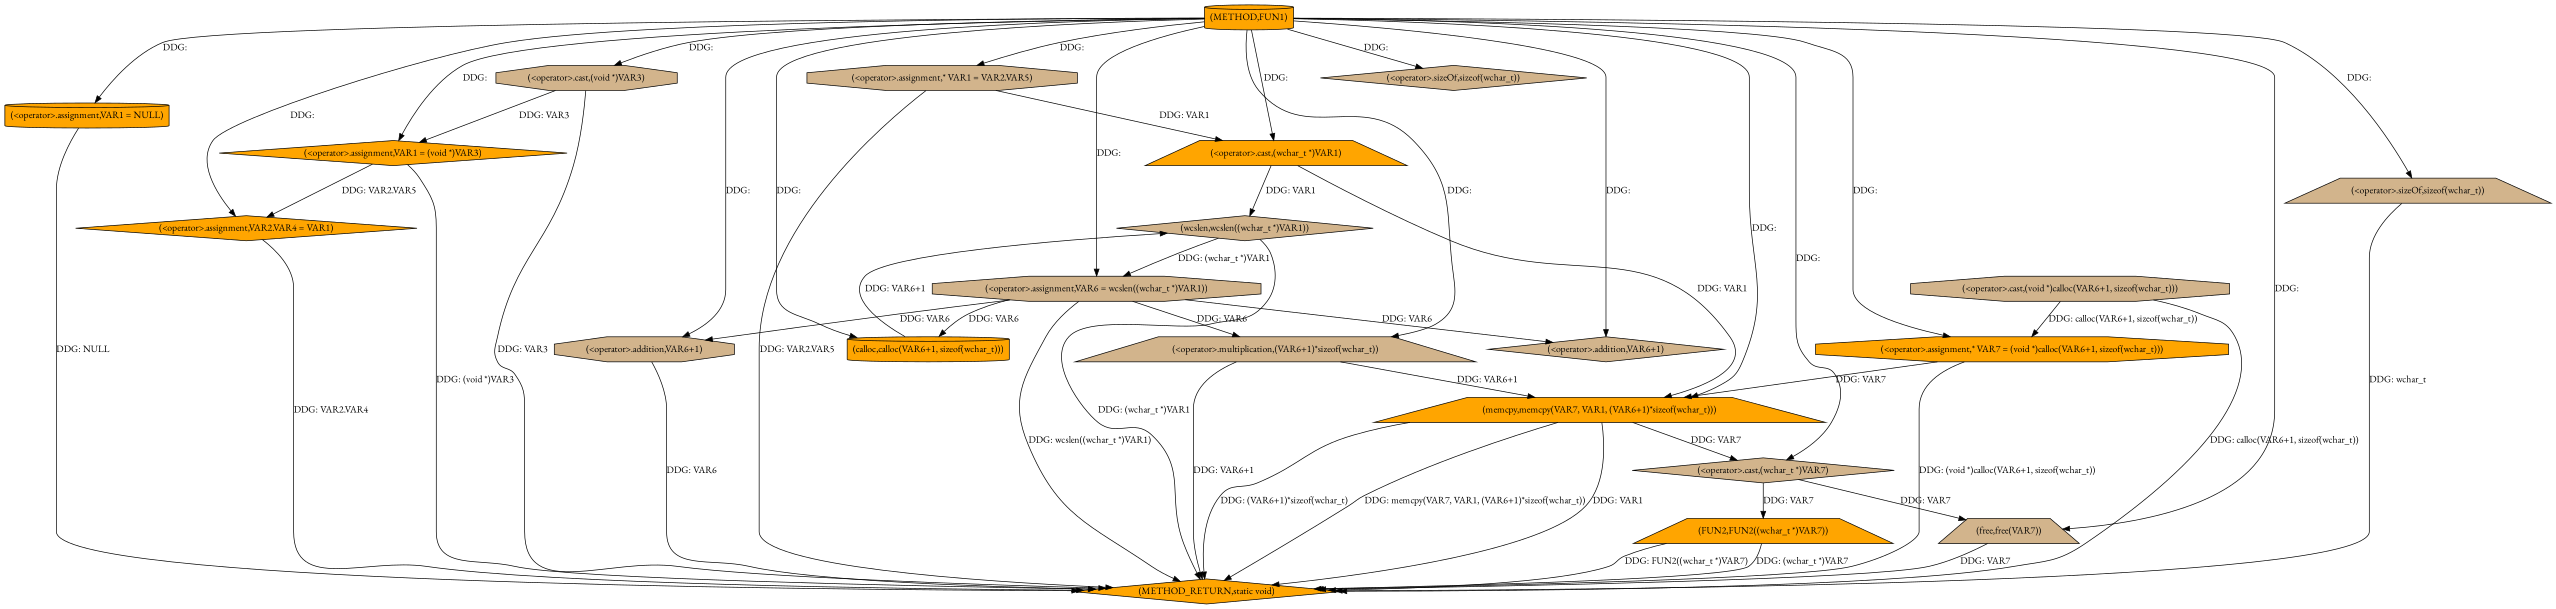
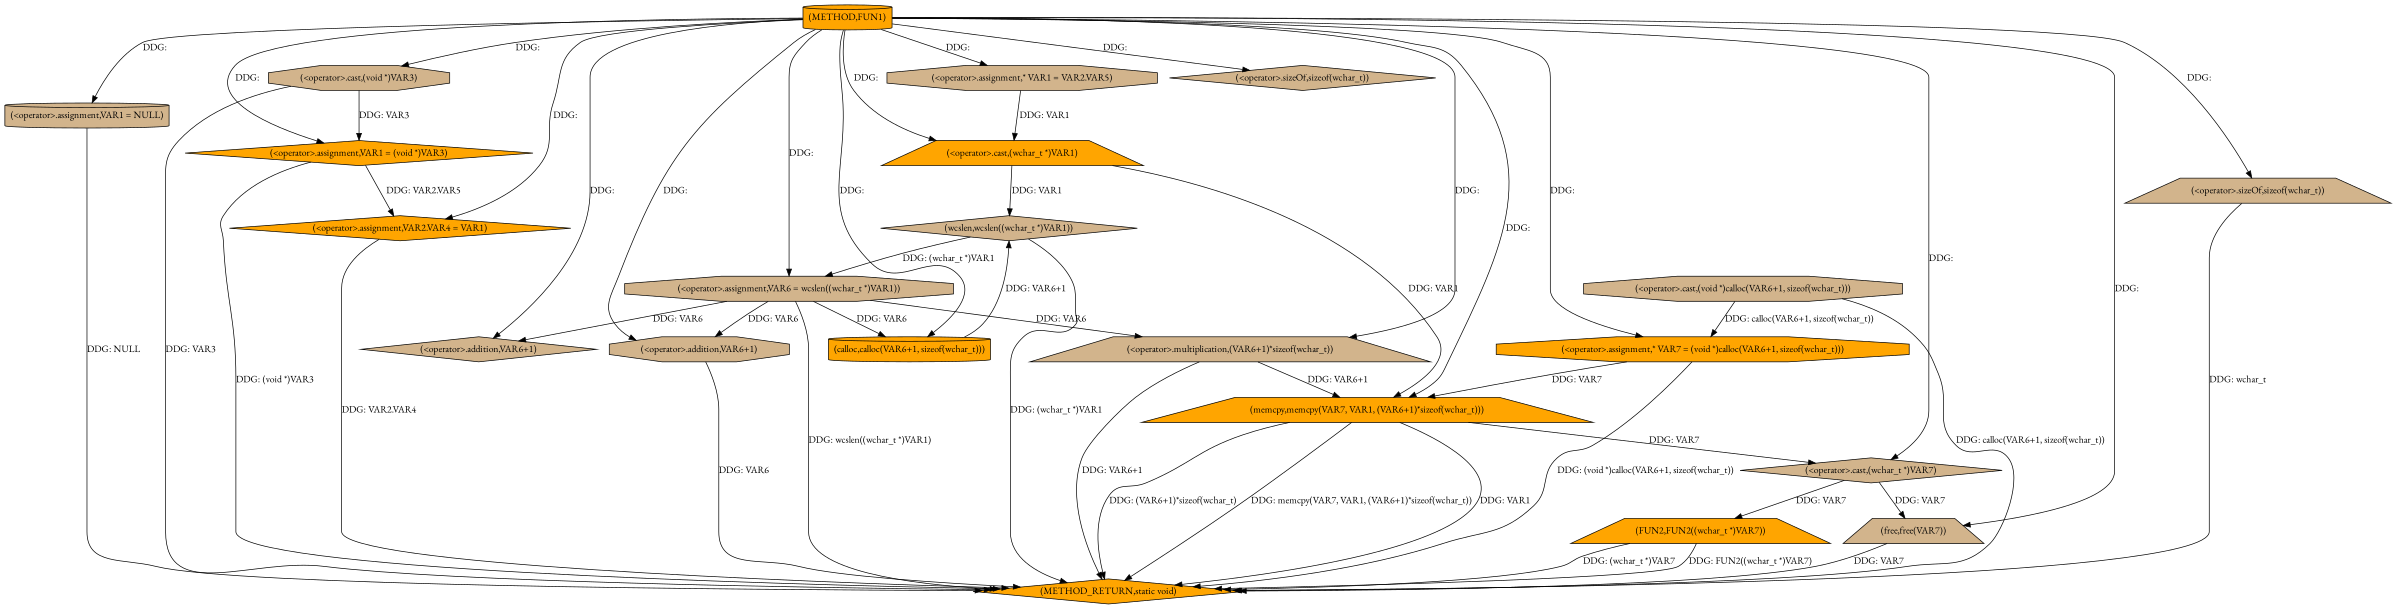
node "(<operator>.assignment,VAR1 = NULL)": fillcolor orange -> tan
edge "(<operator>.assignment,* VAR1 = VAR2.VAR5)" -> "(METHOD_RETURN,static void)": removed, label "DDG: VAR2.VAR5"
